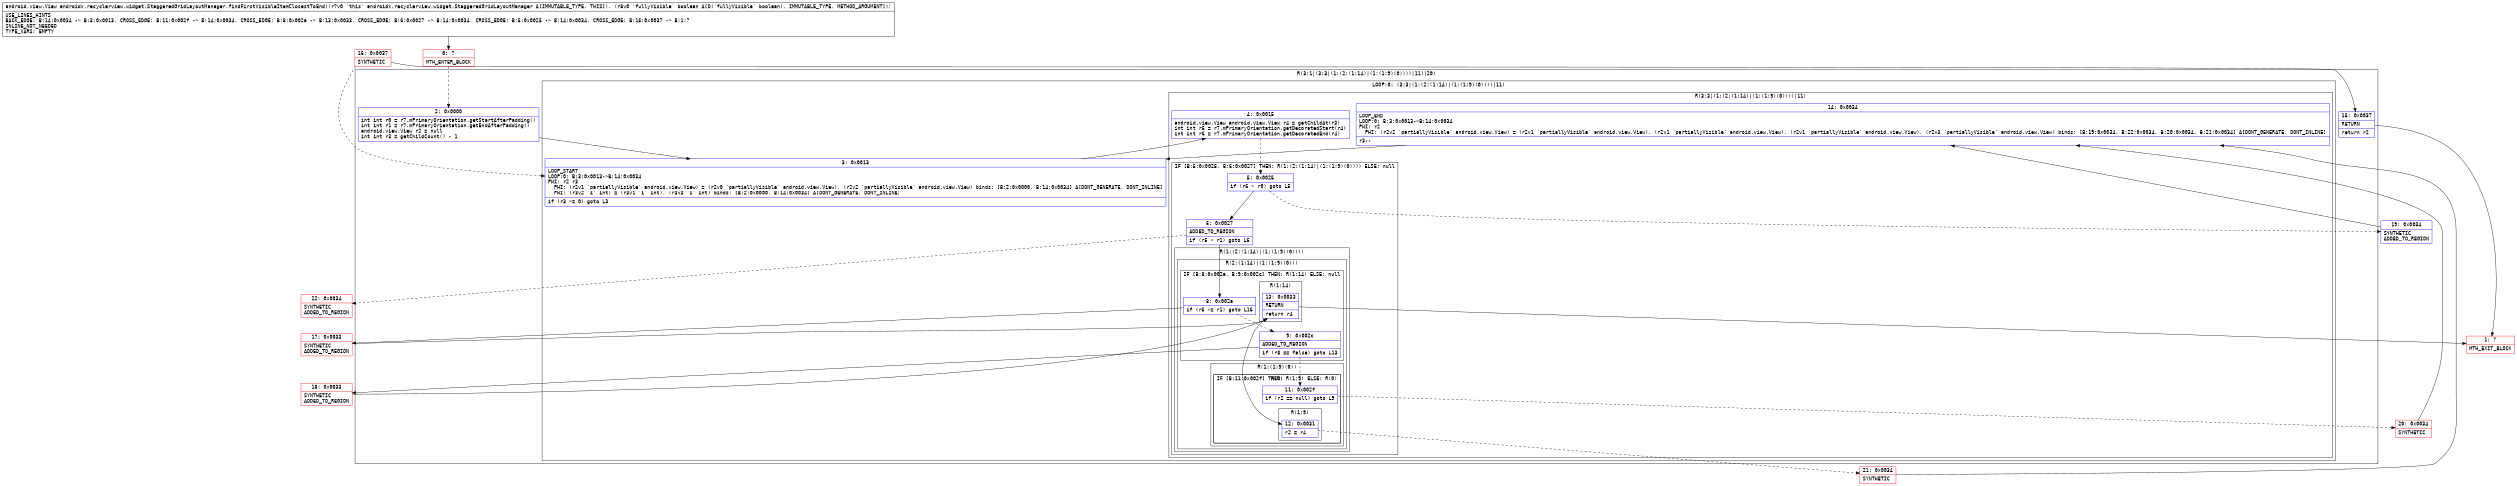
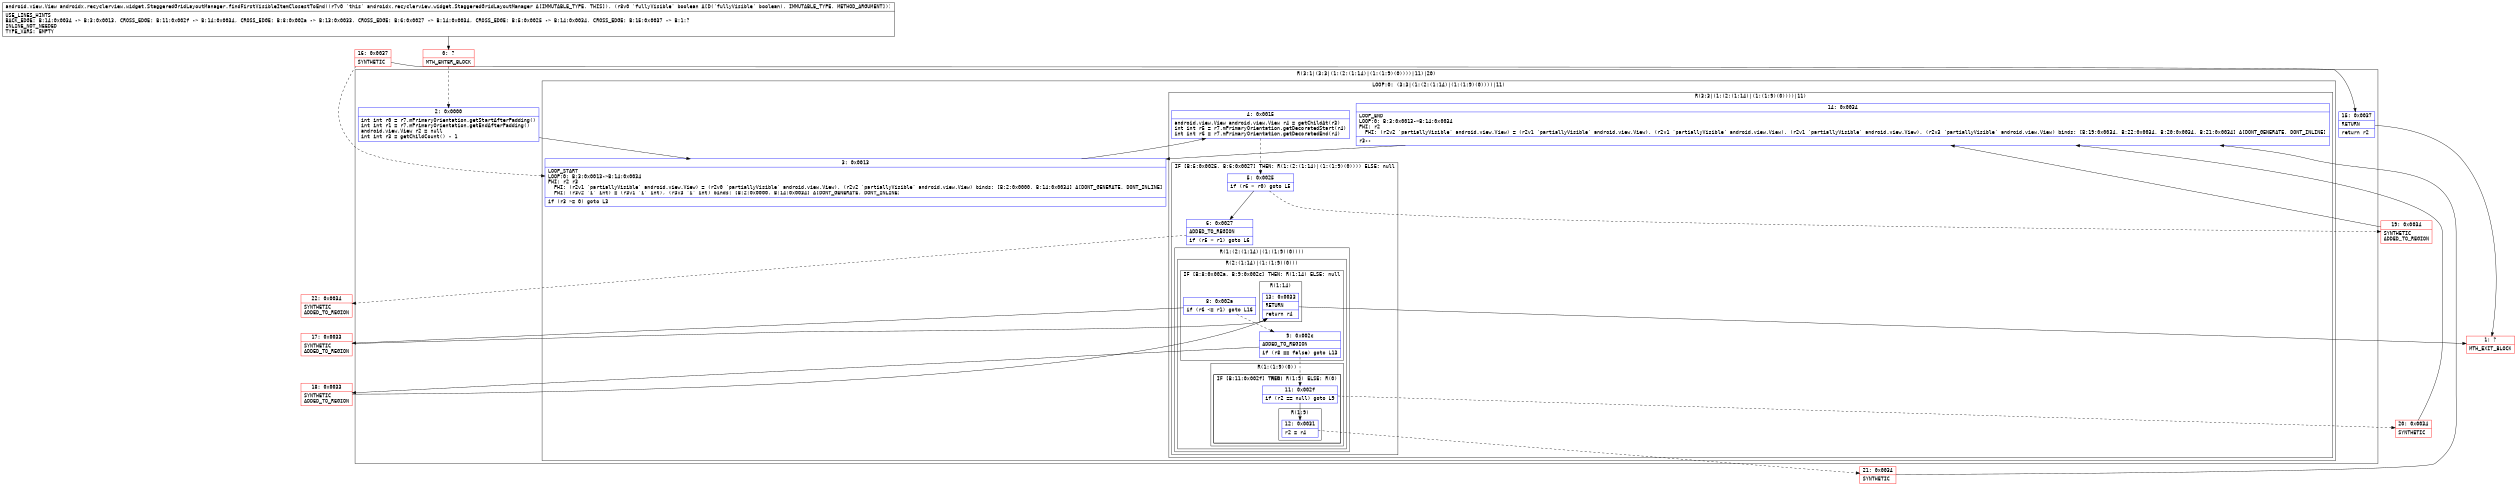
node "19: 0x0034": color blue -> red
edge "6: 0x0027" -> "8: 0x002a": removed
edge "13: 0x0033" -> "12: 0x0031": now "11: 0x002f" -> "12: 0x0031"
